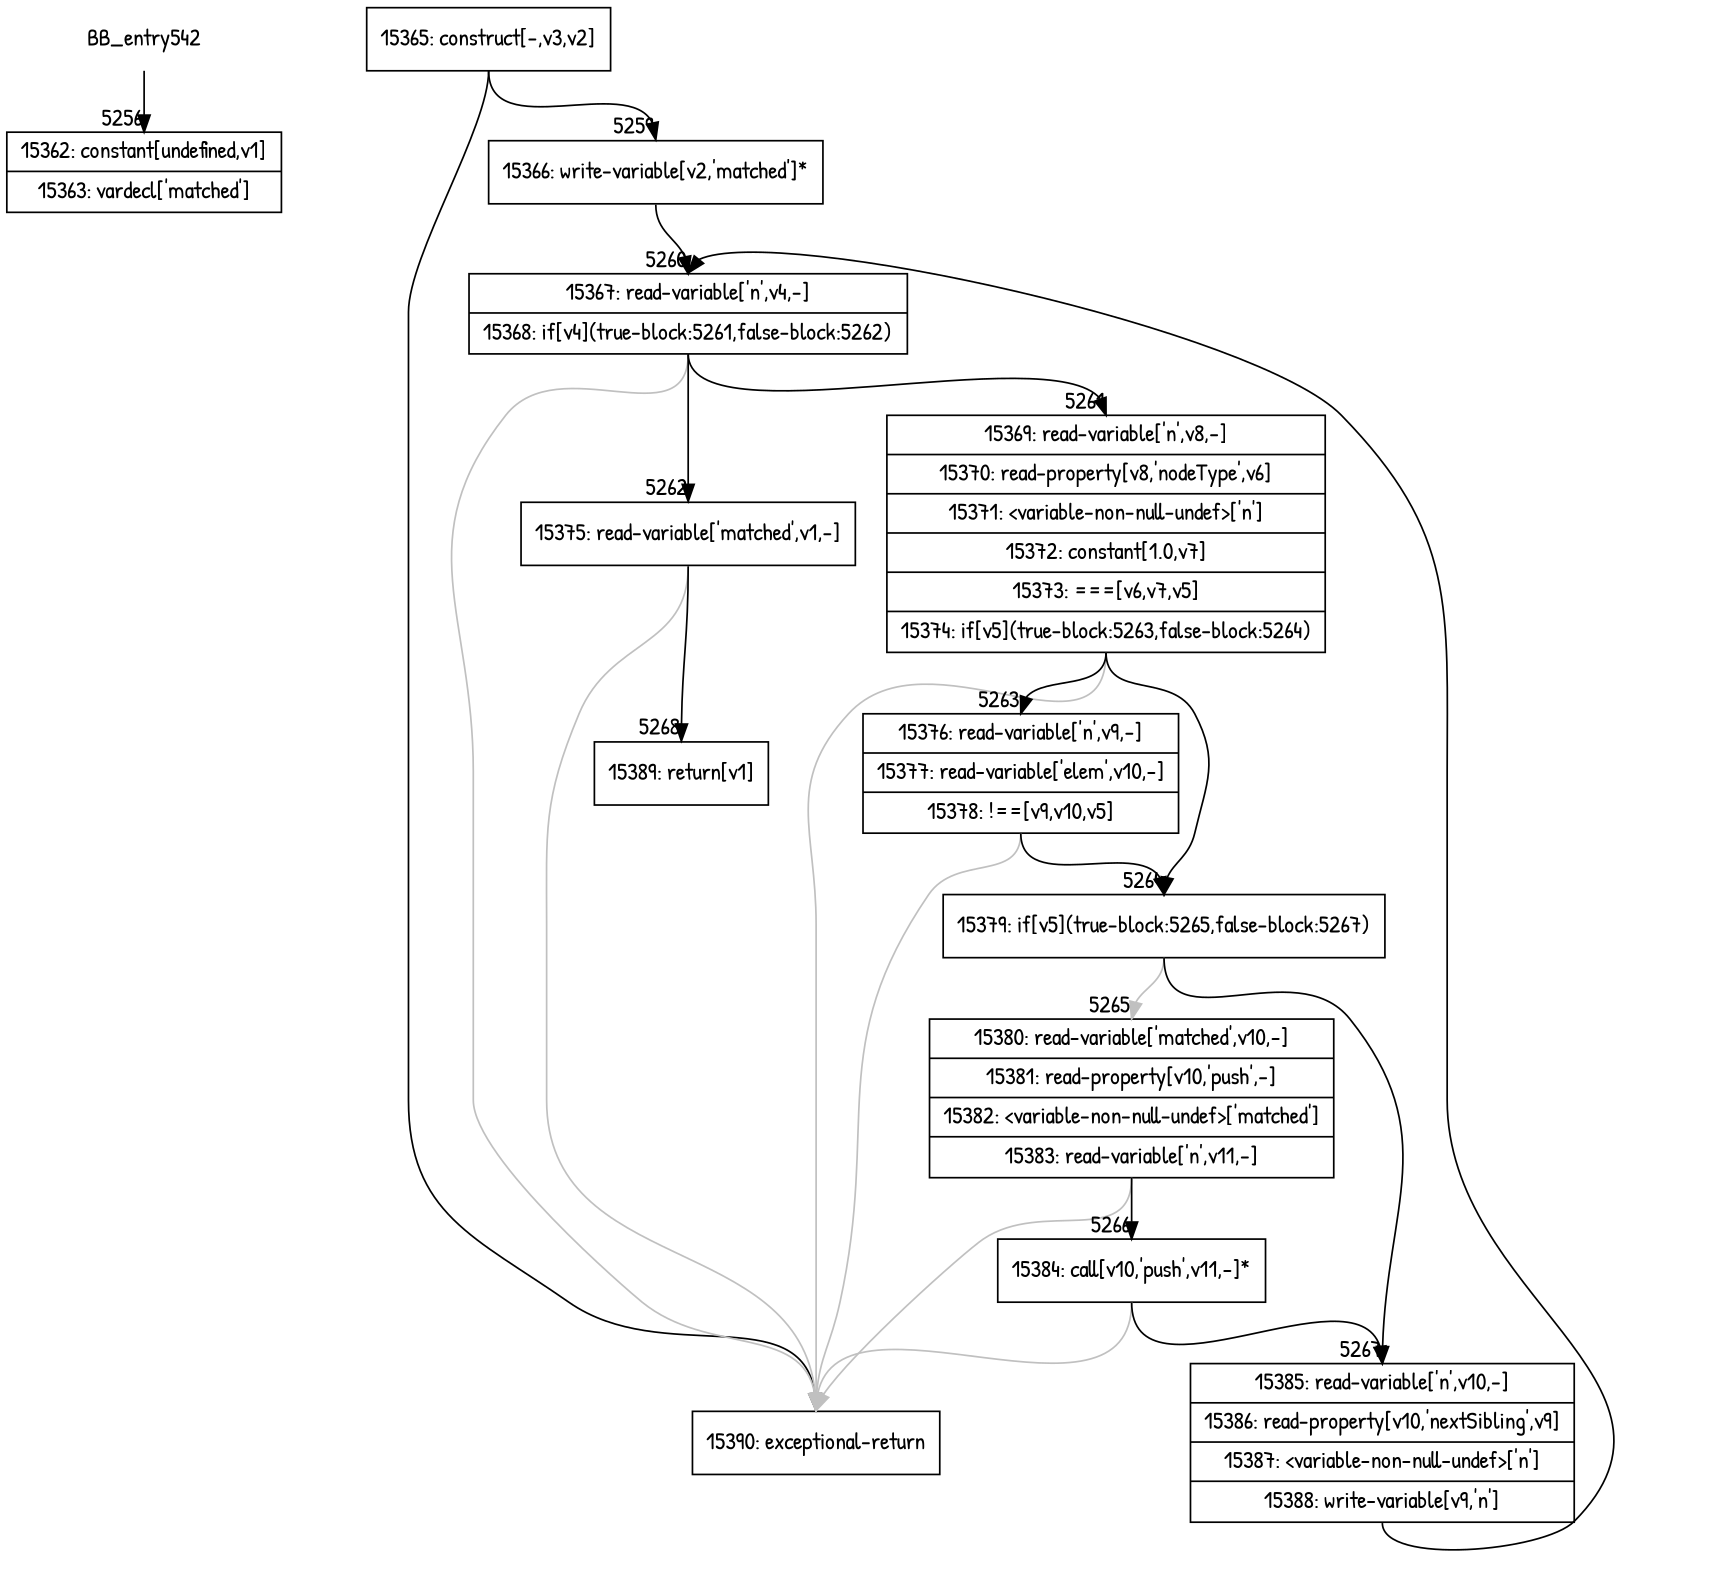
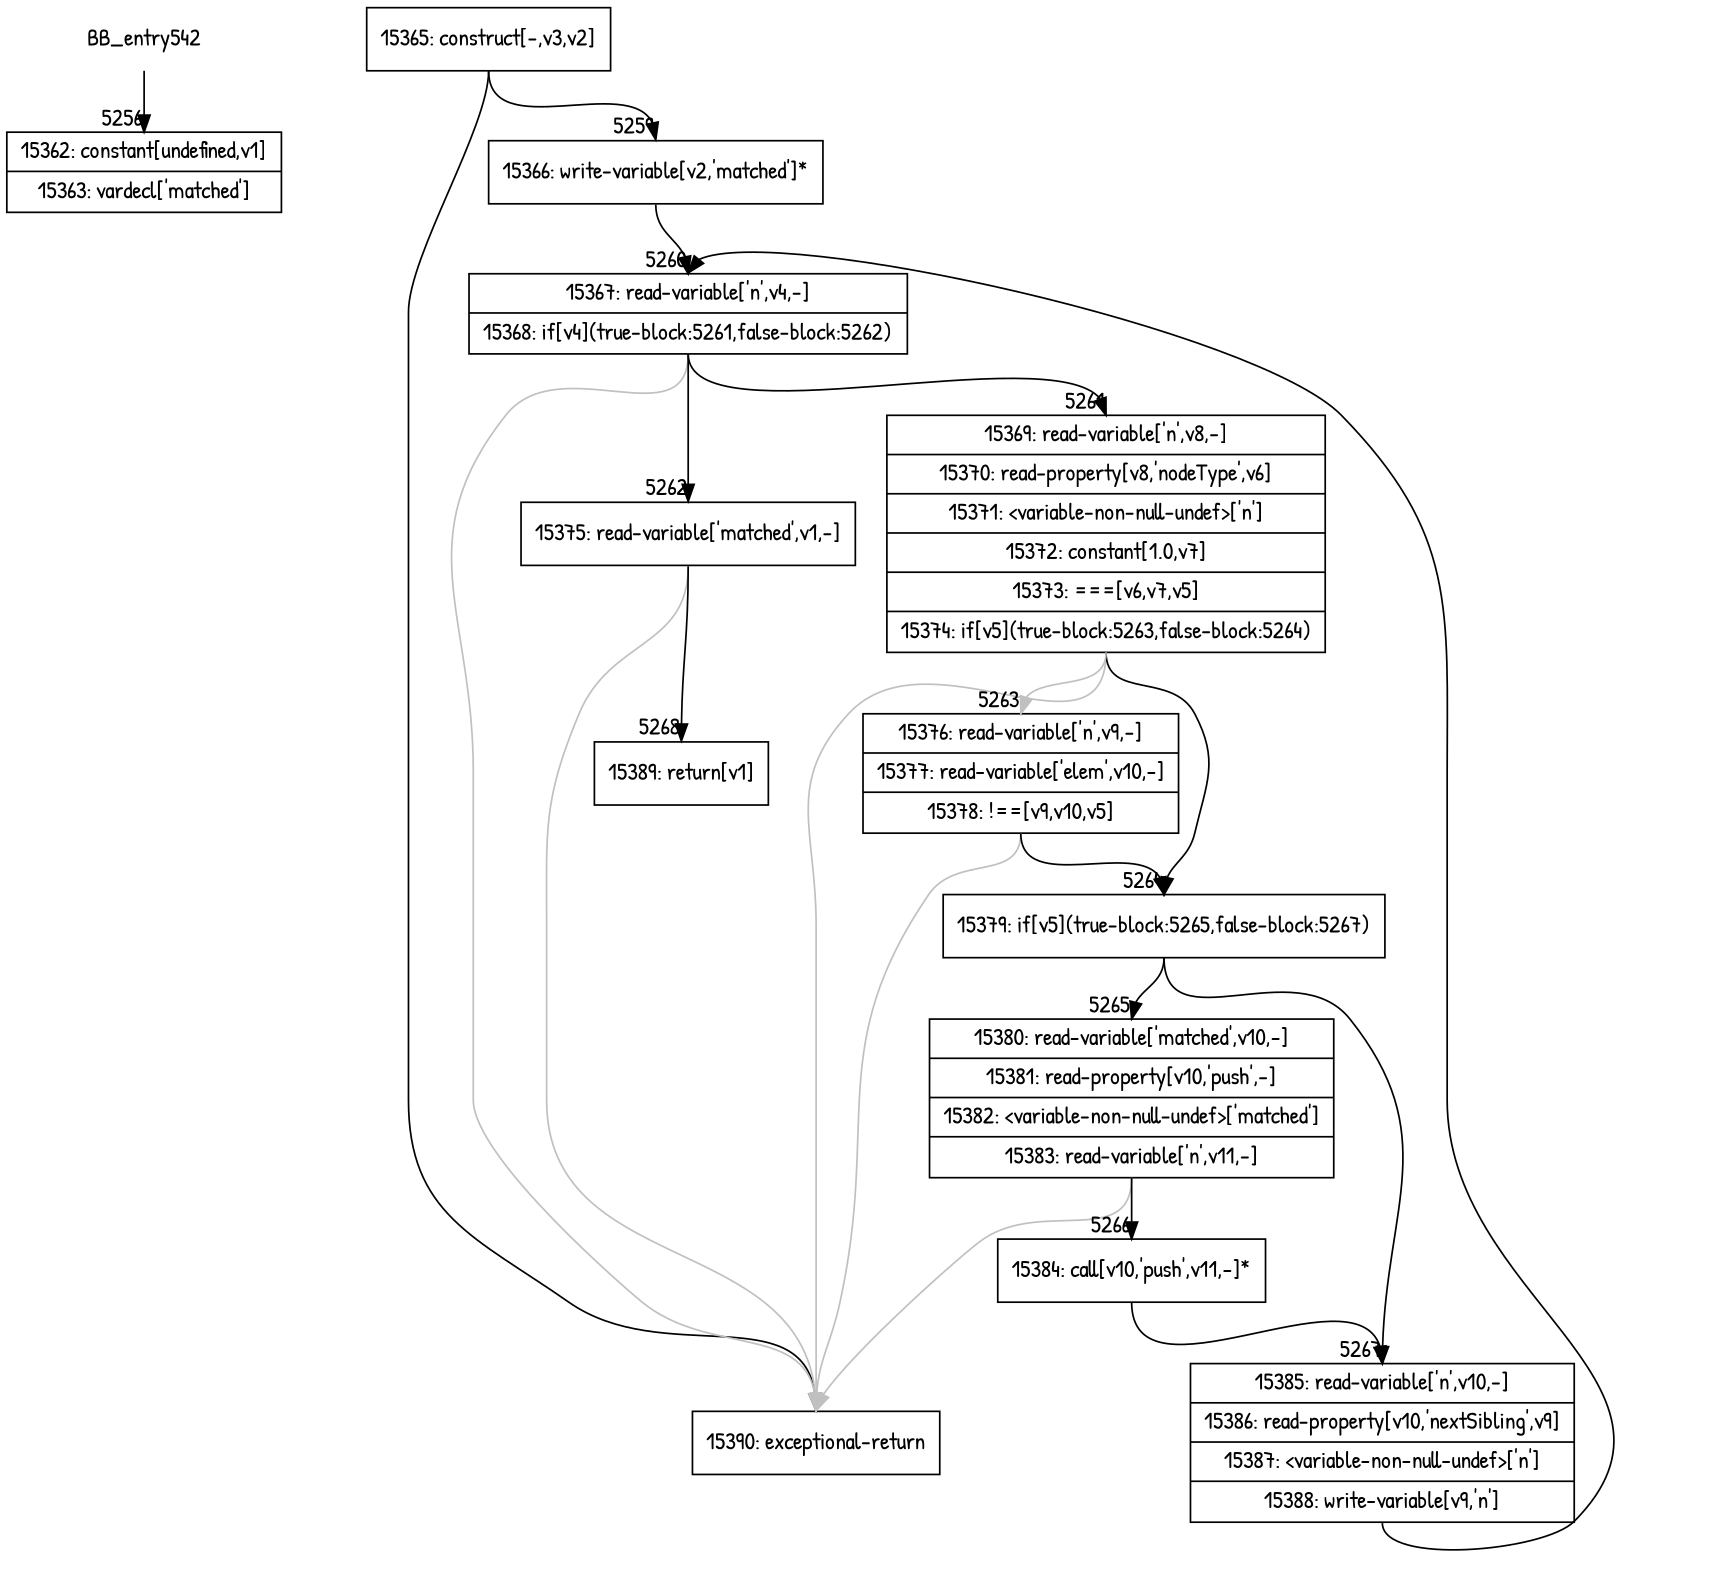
edge "15369: read-variable['n',v8,-]" -> "15376: read-variable['n',v9,-]": color black -> gray
edge "15379: if[v5](true-block:5265,false-block:5267)" -> "15380: read-variable['matched',v10,-]": color gray -> black
edge "15384: call[v10,'push',v11,-]*" -> "15390: exceptional-return": removed
